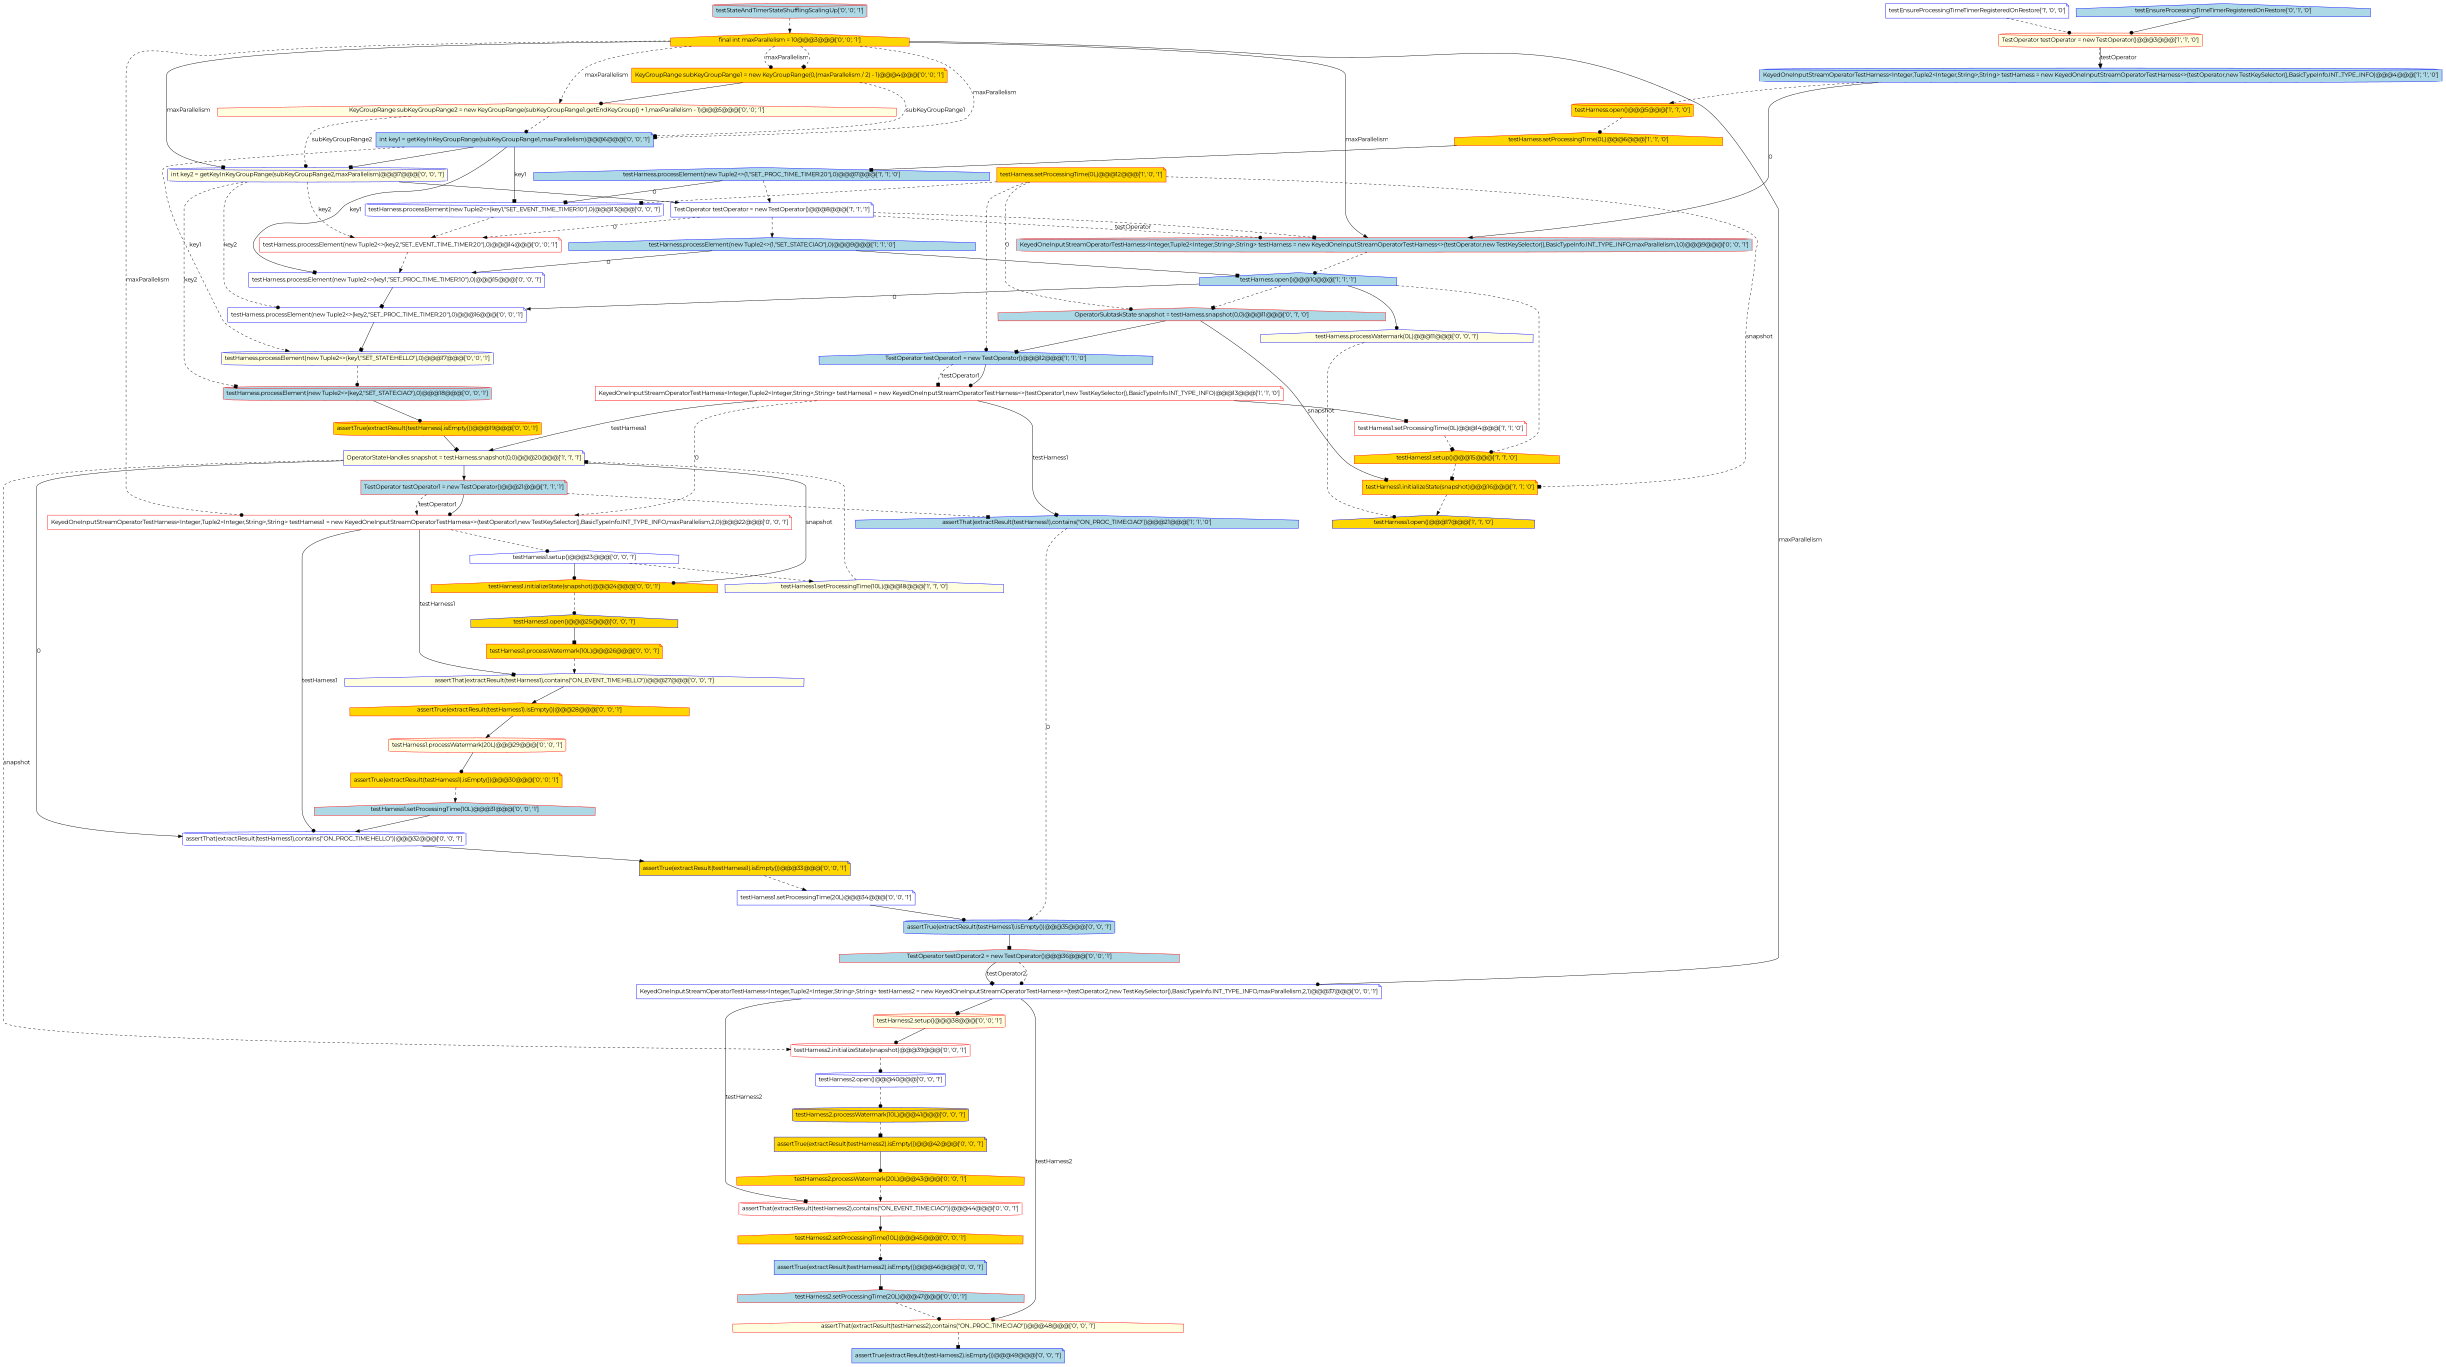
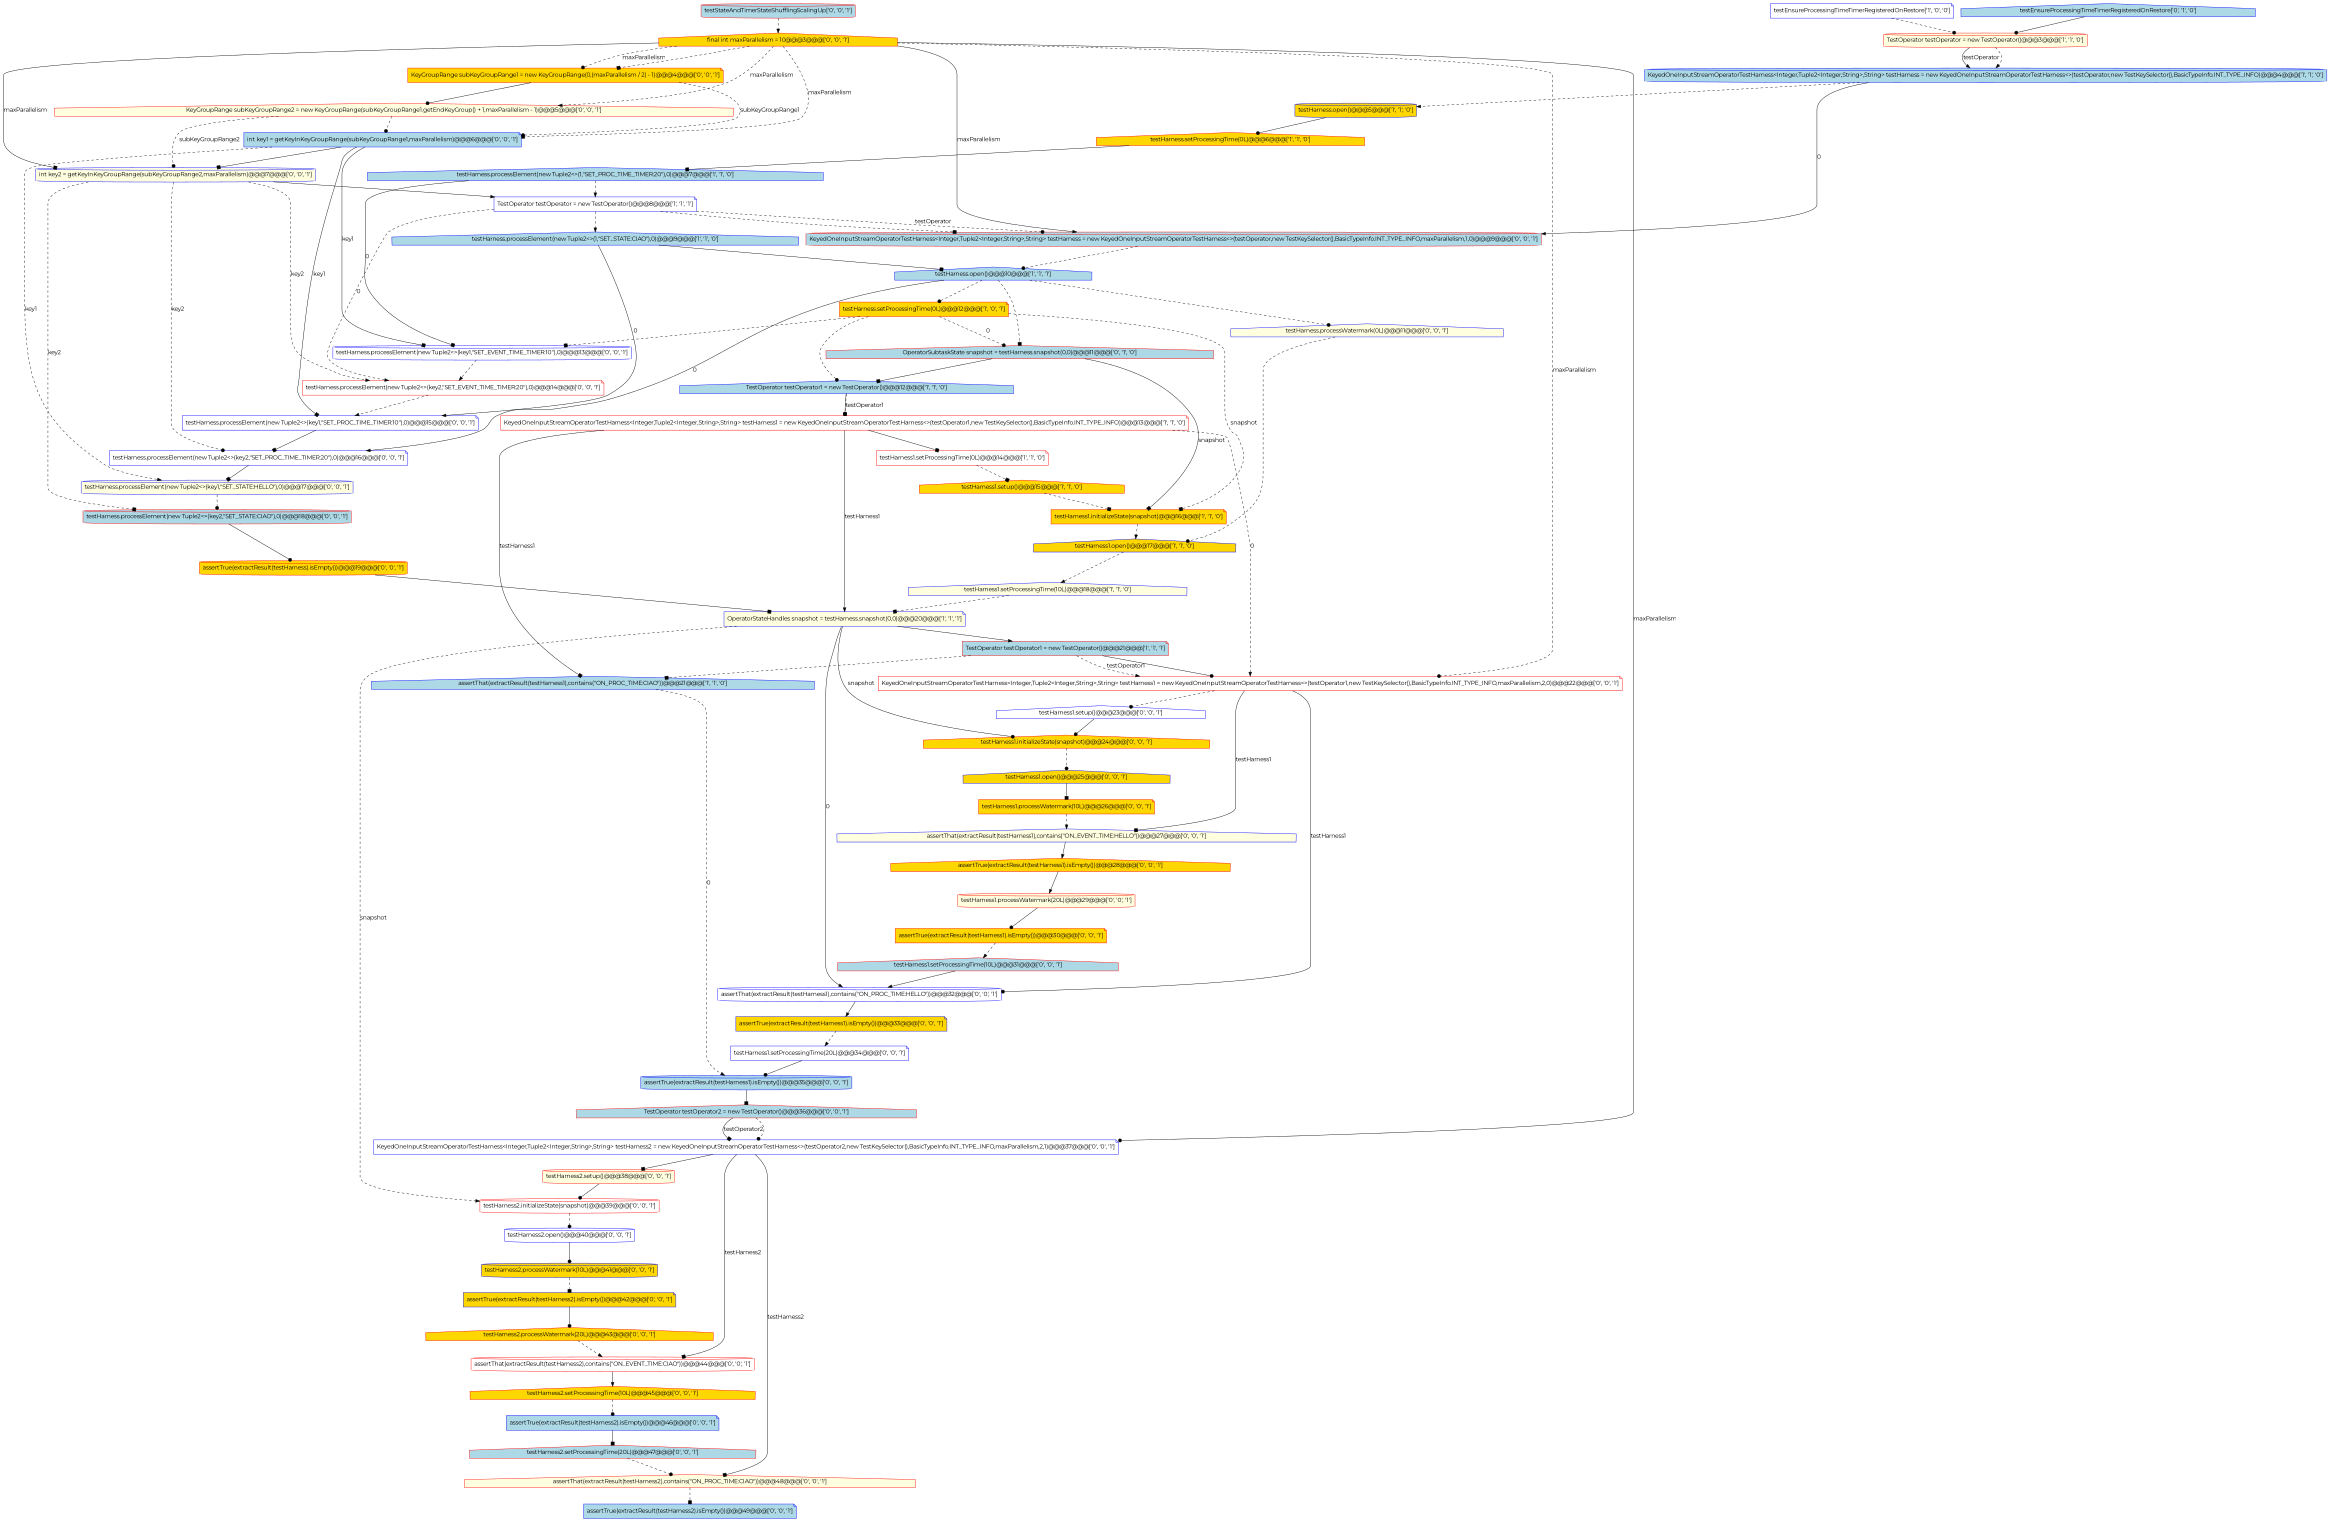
node "testHarness.open()@@@5@@@['1', '1', '0']": color red -> blue
edge "testHarness.open()@@@5@@@['1', '1', '0']" -> "testHarness.setProcessingTime(0L)@@@6@@@['1', '1', '0']": style dashed -> solid
edge "testHarness.open()@@@10@@@['1', '1', '1']" -> "testHarness.processWatermark(0L)@@@11@@@['0', '0', '1']": style solid -> dashed
edge "testHarness.open()@@@10@@@['1', '1', '1']" -> "testHarness1.setup()@@@15@@@['1', '1', '0']": now "testHarness.open()@@@10@@@['1', '1', '1']" -> "testHarness.setProcessingTime(0L)@@@12@@@['1', '0', '1']"
edge "testHarness1.setup()@@@23@@@['0', '0', '1']" -> "testHarness1.setProcessingTime(10L)@@@18@@@['1', '1', '0']": now "testHarness1.open()@@@17@@@['1', '1', '0']" -> "testHarness1.setProcessingTime(10L)@@@18@@@['1', '1', '0']"
edge "testHarness2.open()@@@40@@@['0', '0', '1']" -> "testHarness2.processWatermark(10L)@@@41@@@['0', '0', '1']": style dashed -> solid
